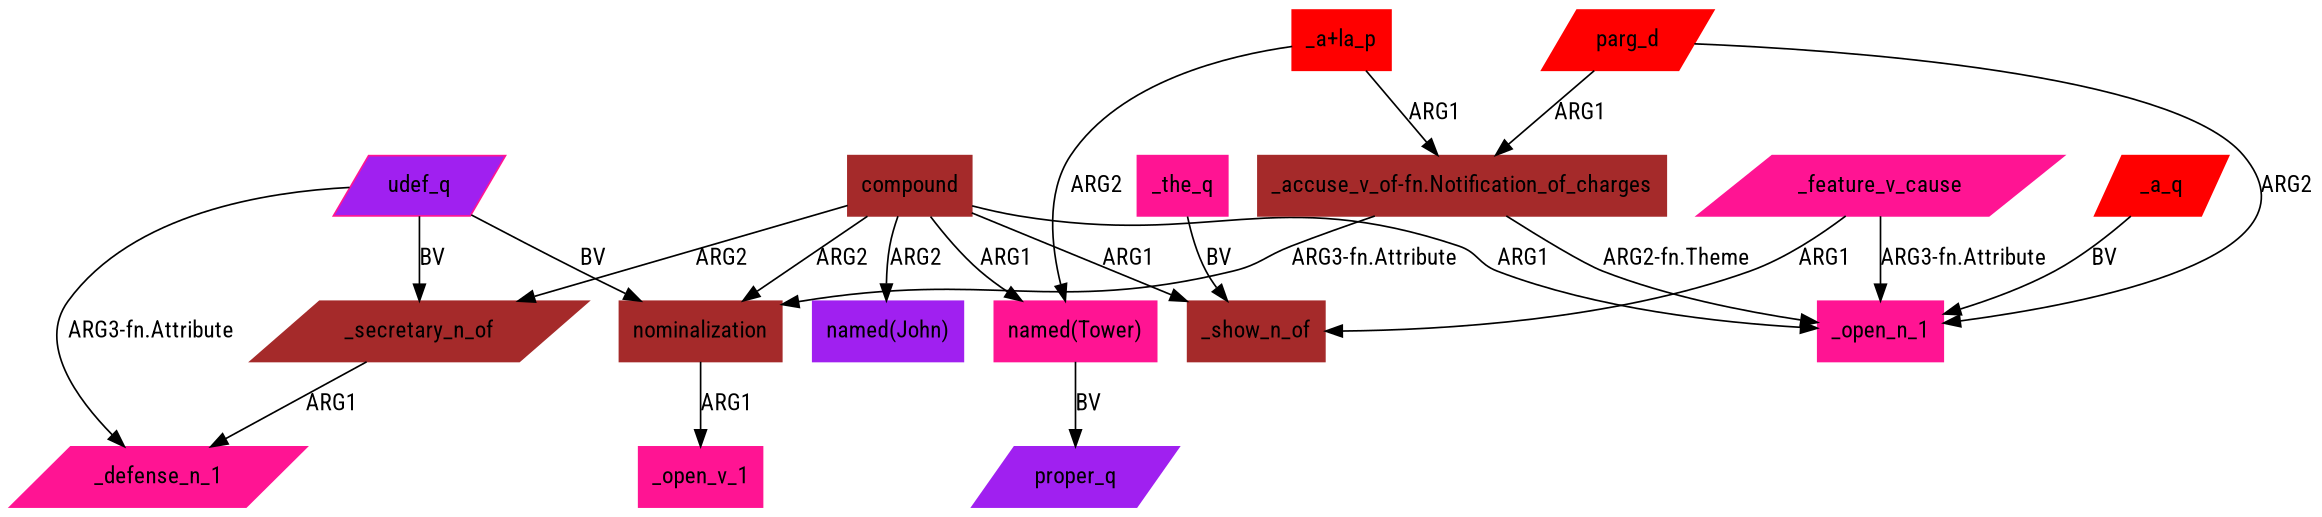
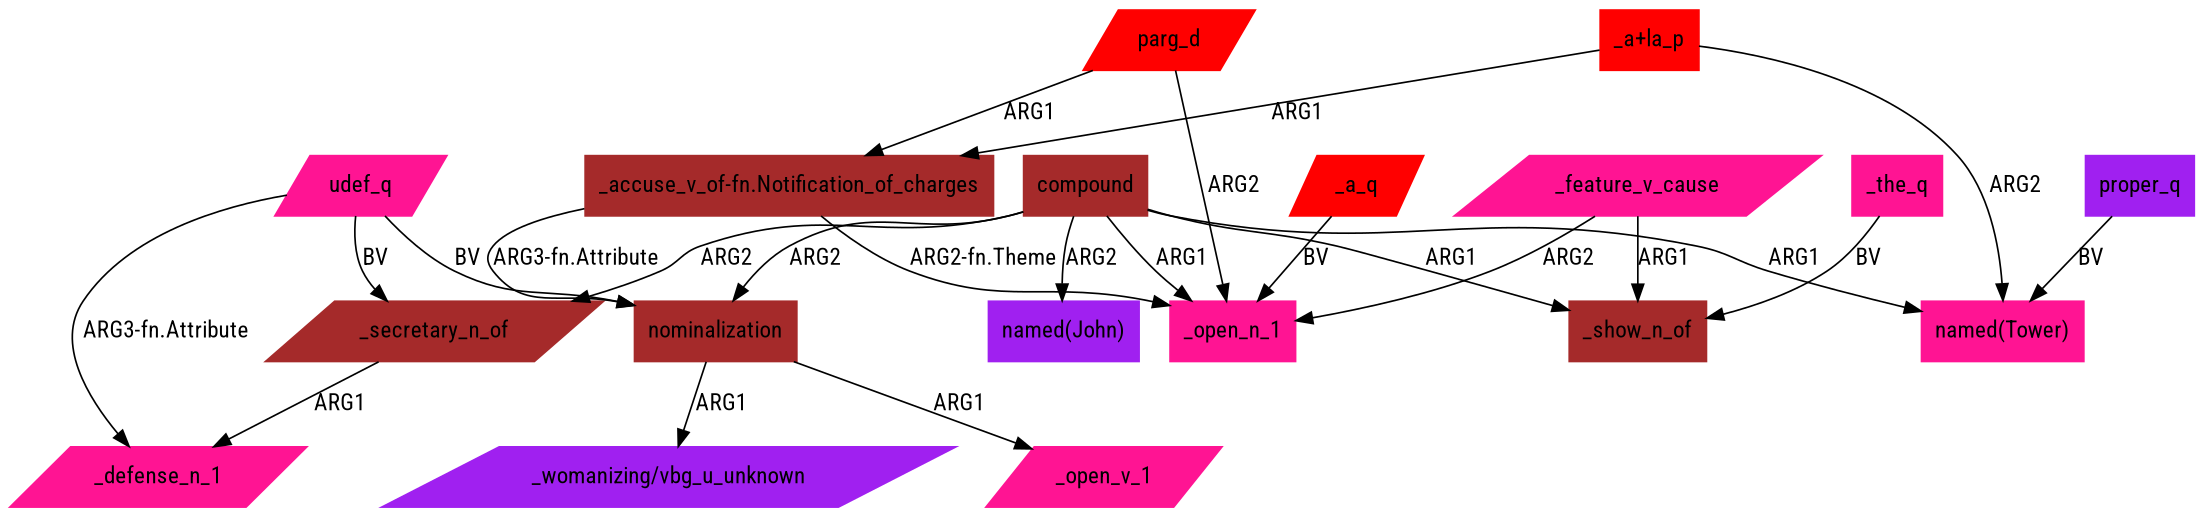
node "udef_q": fillcolor purple -> deeppink
edge "_feature_v_cause" -> "_open_n_1": label "ARG3-fn.Attribute" -> "ARG2"
edge "named(Tower)" -> "proper_q": reversed
node "_womanizing/vbg_u_unknown": added
node "_open_v_1": shape box -> parallelogram
node "proper_q": shape parallelogram -> box
